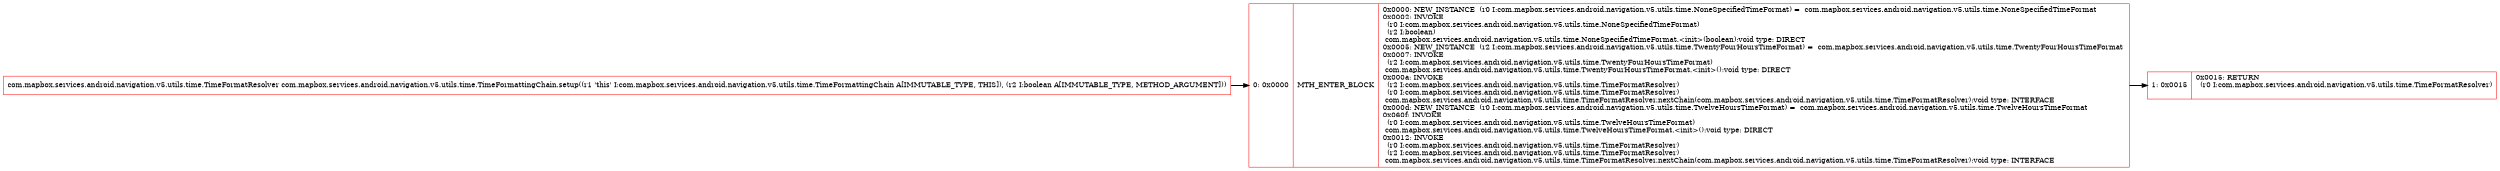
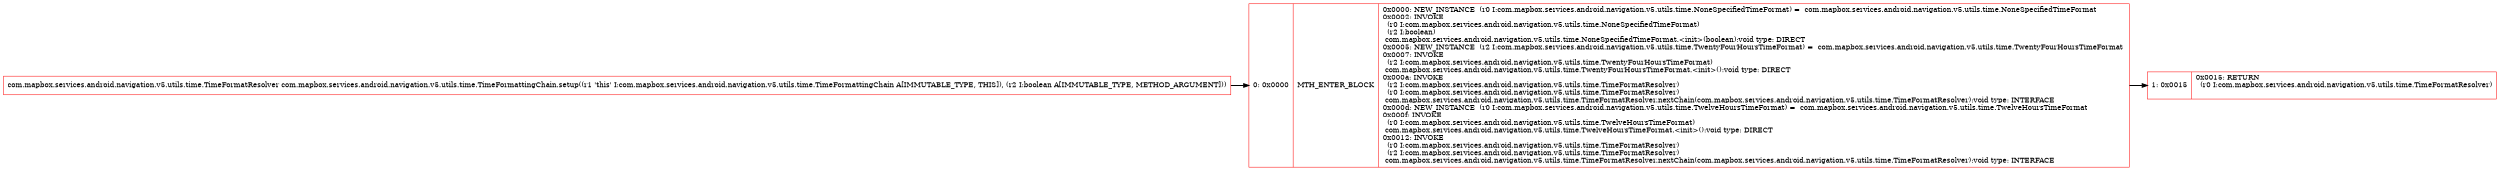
node "0: 0x0000": text "0x060f: INVOKE" -> "0x000f: INVOKE"
